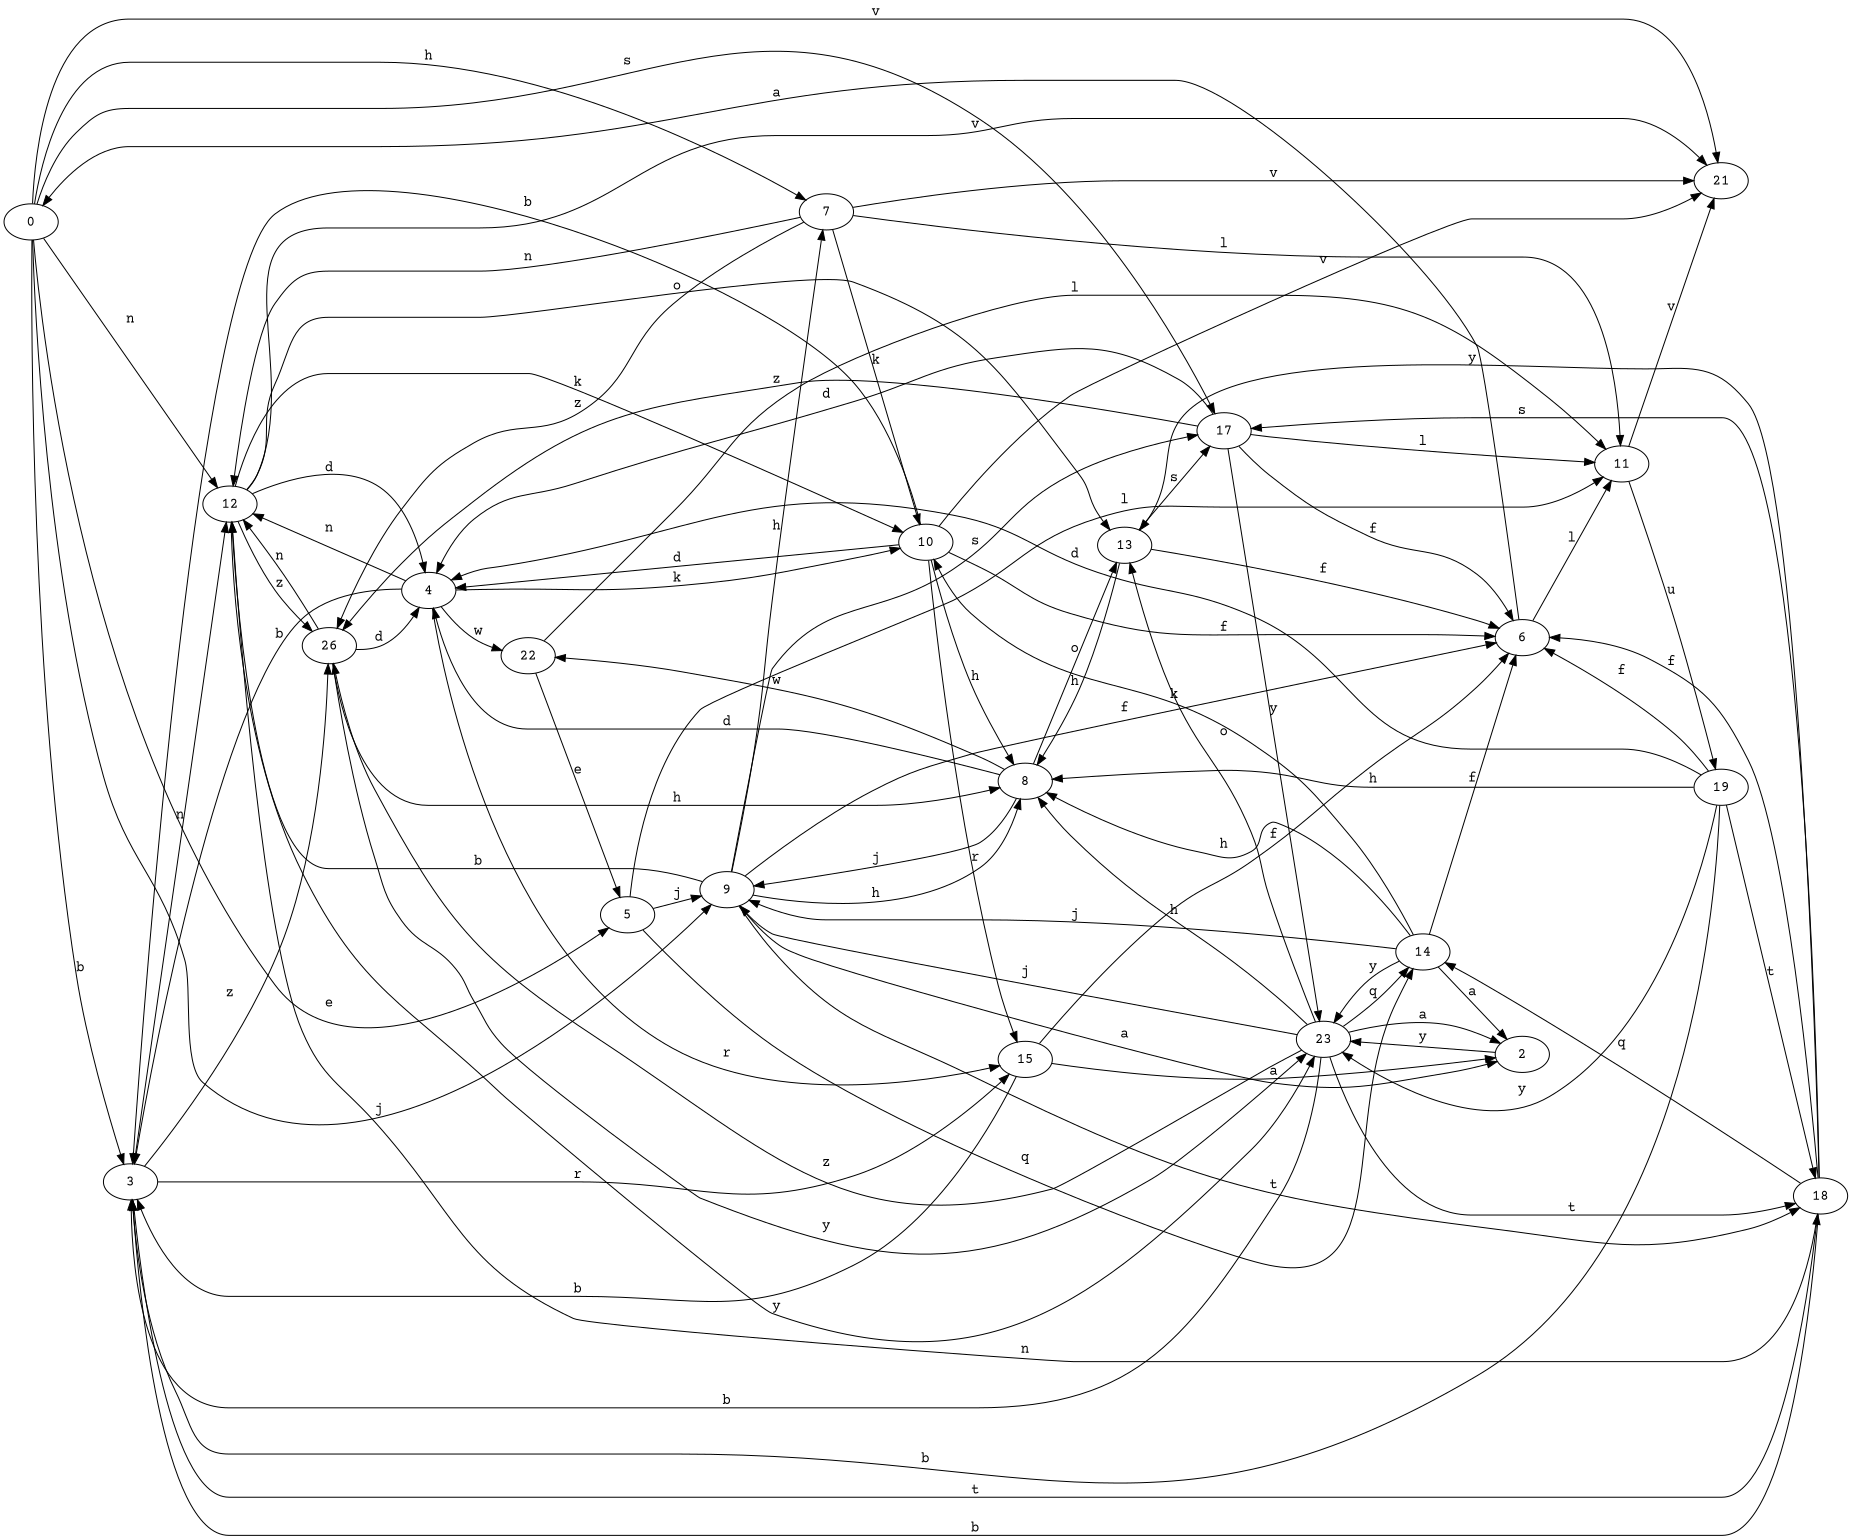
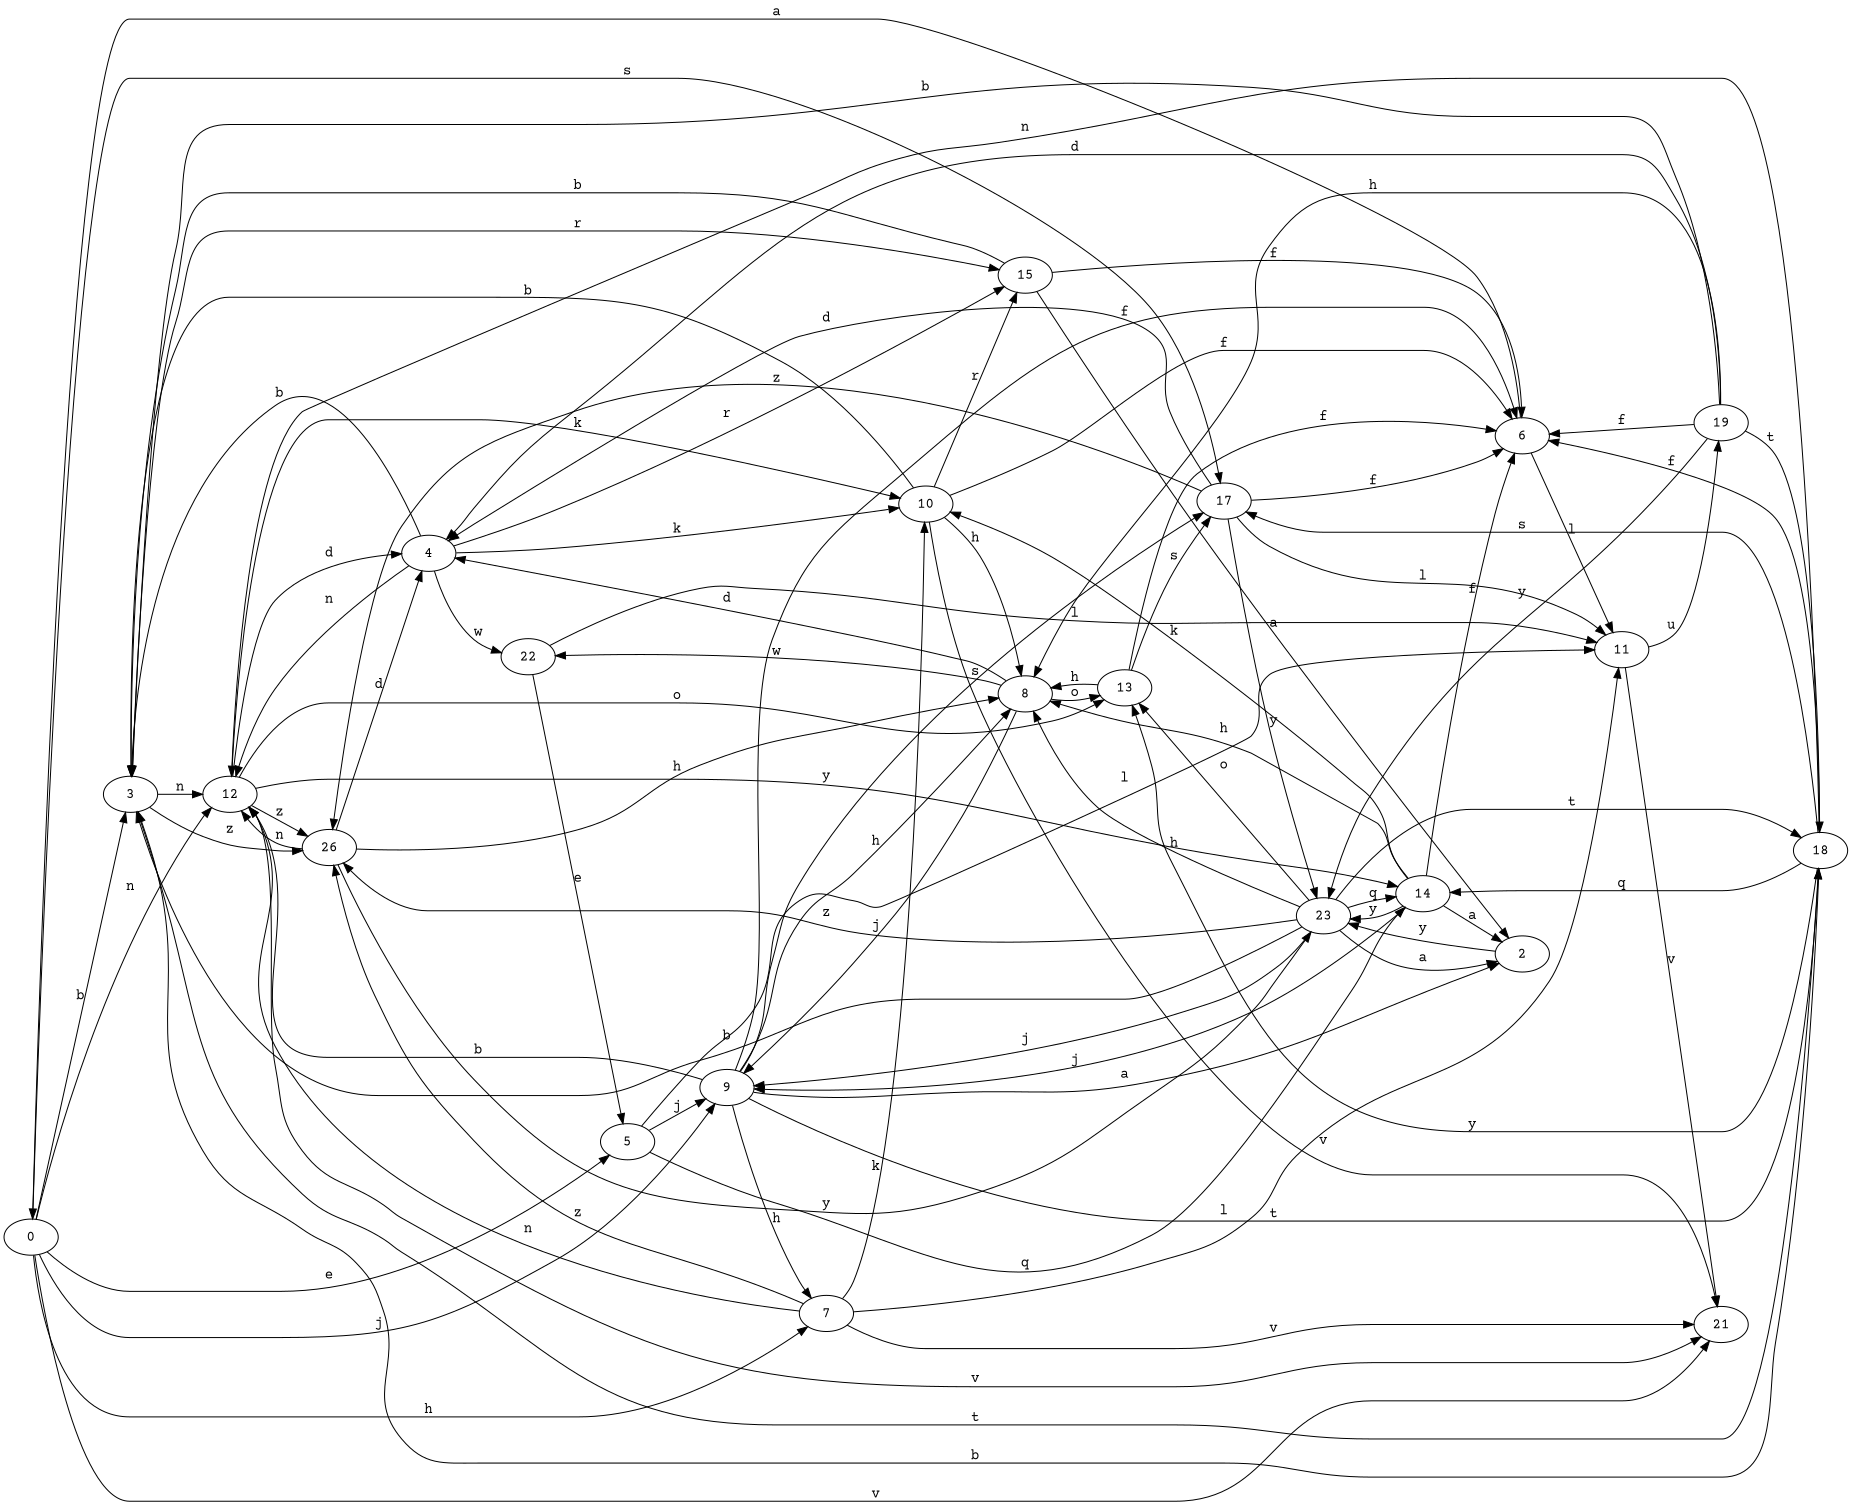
edge "10" -> "4": removed, label "d"
edge "12" -> "23": now "12" -> "14"
